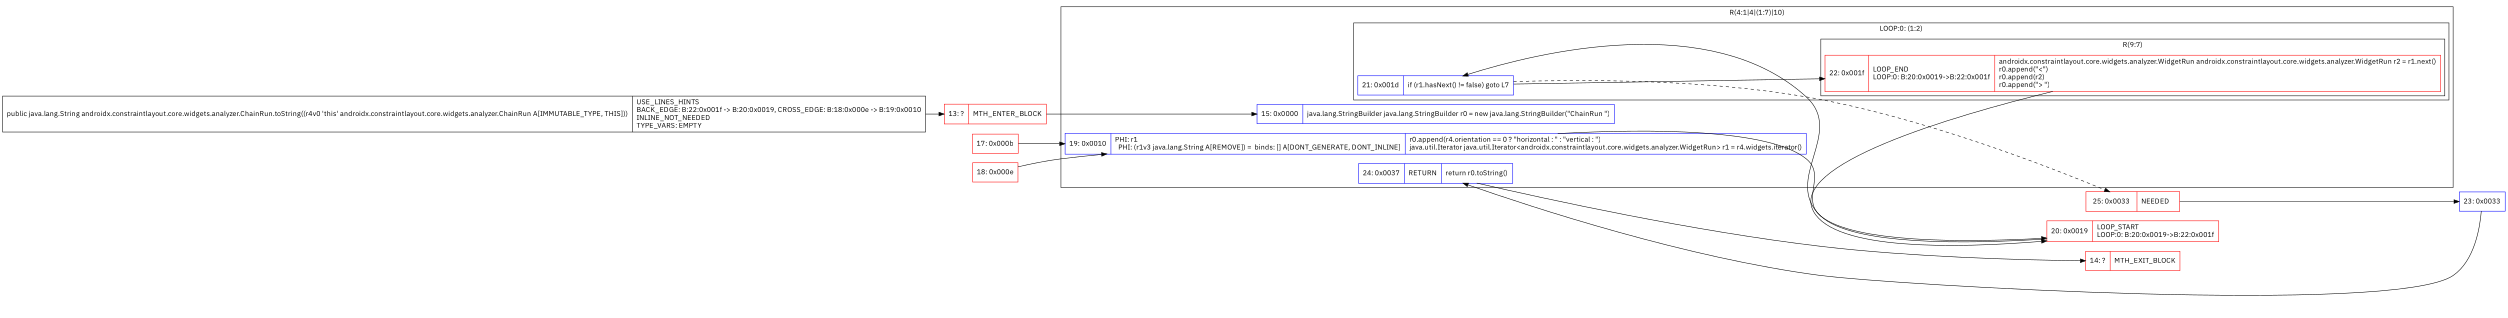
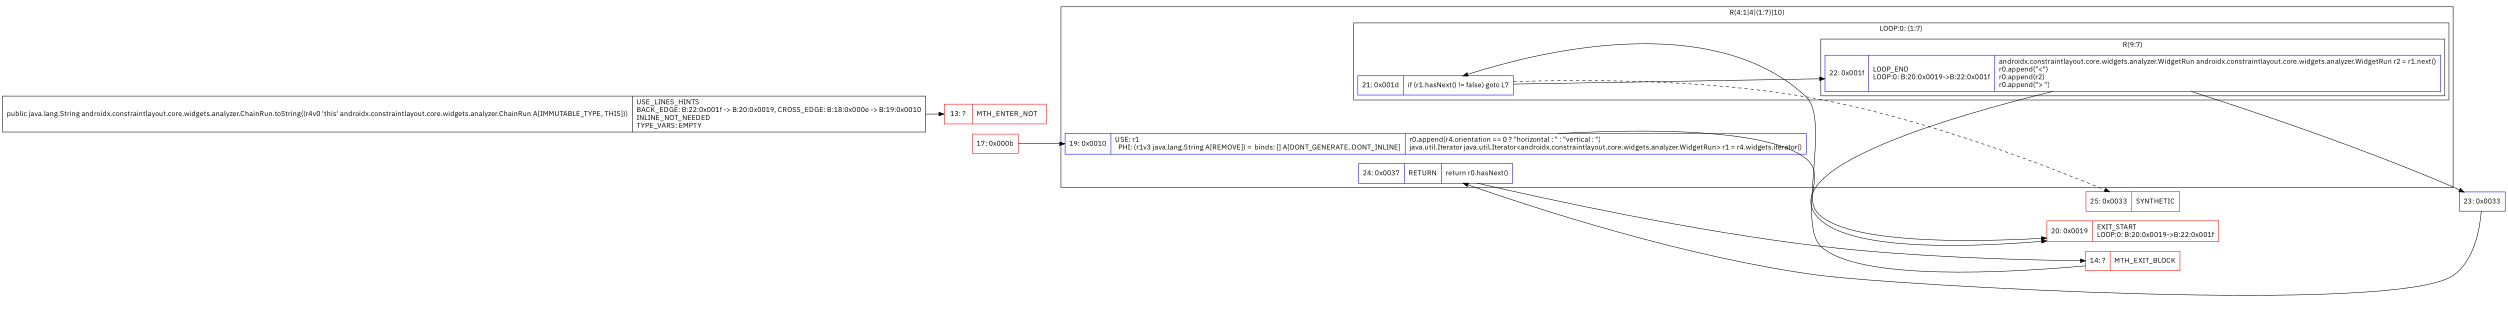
cluster "LOOP:0: (1:2)": label "LOOP:0: (1:2)" -> "LOOP:0: (1:7)"
node "22: 0x001f": color red -> blue
node "13: ?": text "MTH_ENTER_BLOCK" -> "MTH_ENTER_NOT"
node "15: 0x0000": removed
edge "20: 0x0019" -> "21: 0x001d": now "14: ?" -> "21: 0x001d"
node "19: 0x0010": text "PHI: r1" -> "USE: r1"
node "18: 0x000e": removed
node "24: 0x0037": text "return r0.toString()" -> "return r0.hasNext()"
node "25: 0x0033": text "NEEDED" -> "SYNTHETIC"
edge "25: 0x0033" -> "23: 0x0033": now "22: 0x001f" -> "23: 0x0033"
node "20: 0x0019": text "LOOP_START" -> "EXIT_START"
